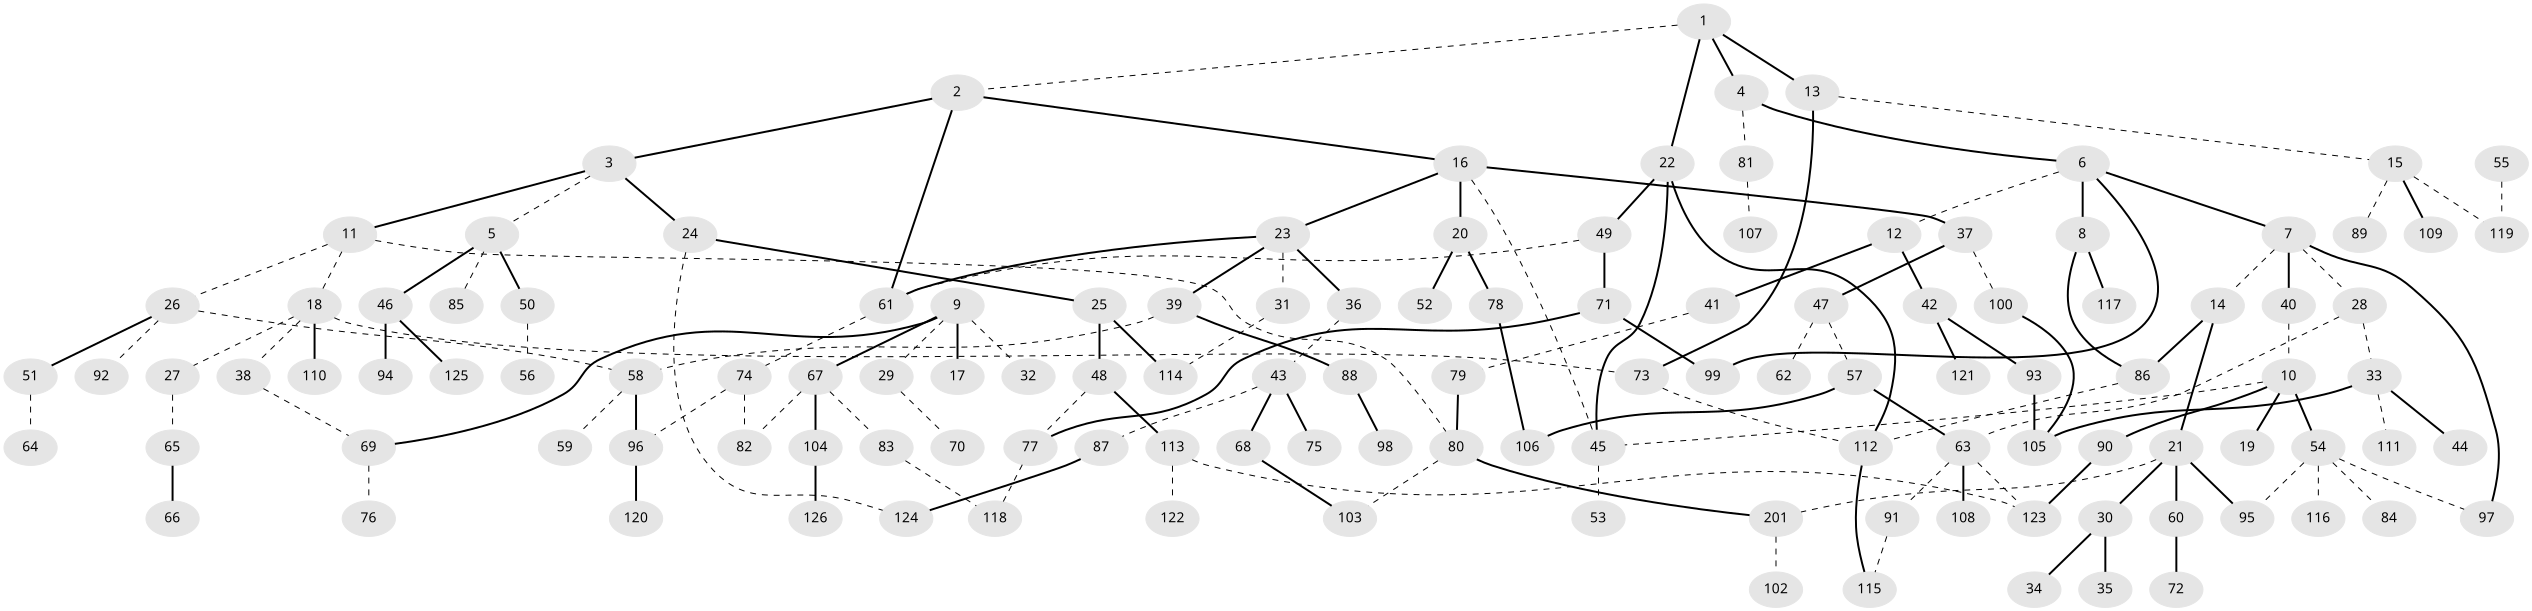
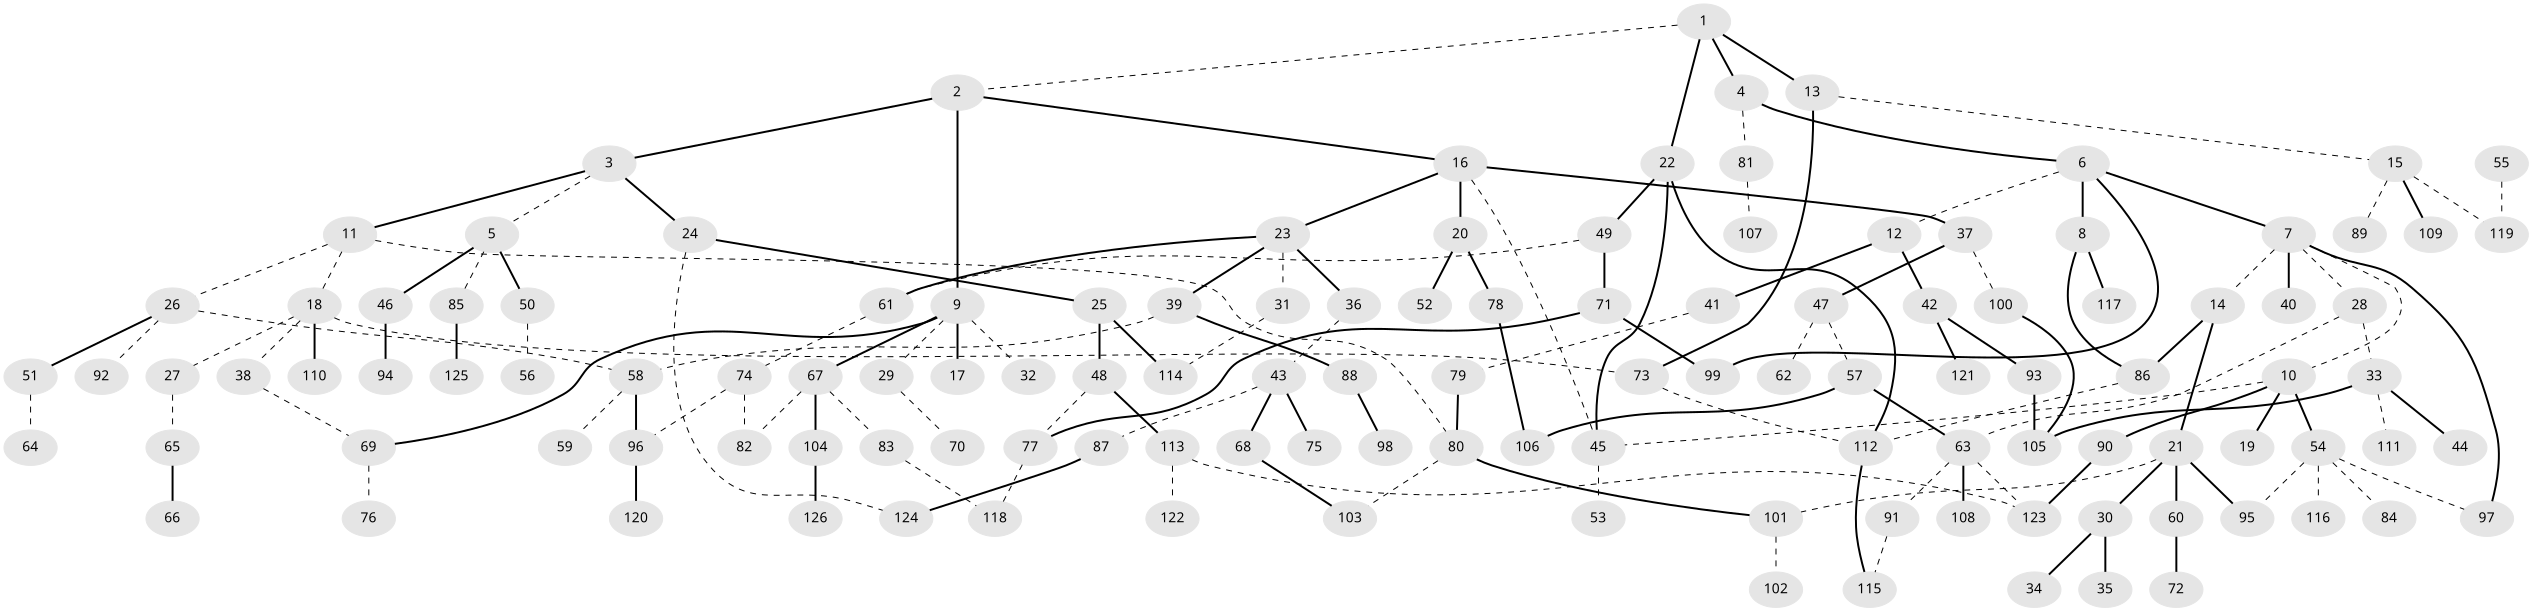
edge "2" -- "61": now "2" -- "9"
edge "40" -- "10": now "7" -- "10"
edge "46" -- "125": now "85" -- "125"
node "201": label "201" -> "101"
